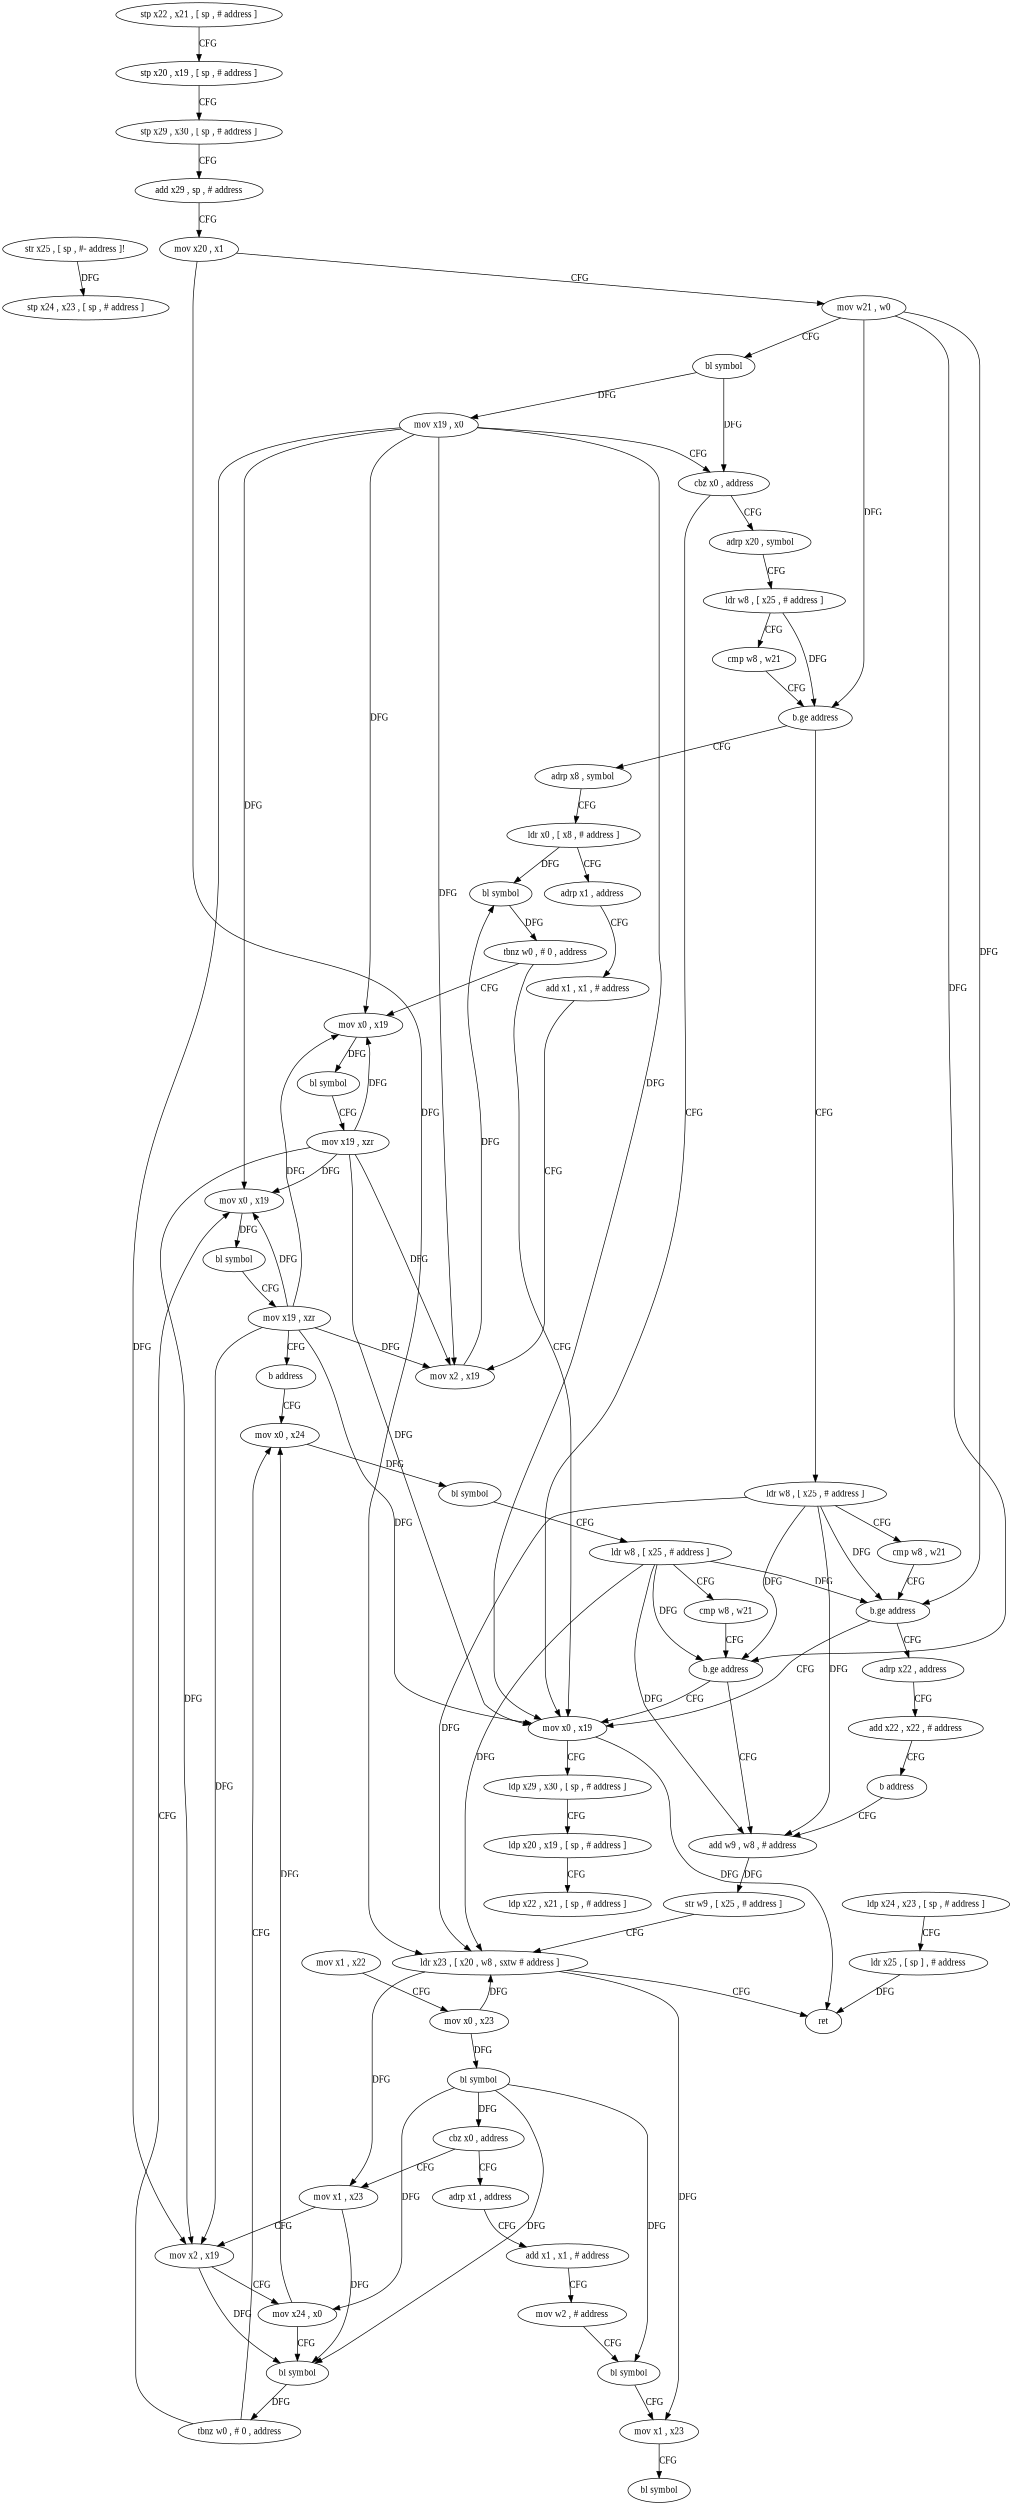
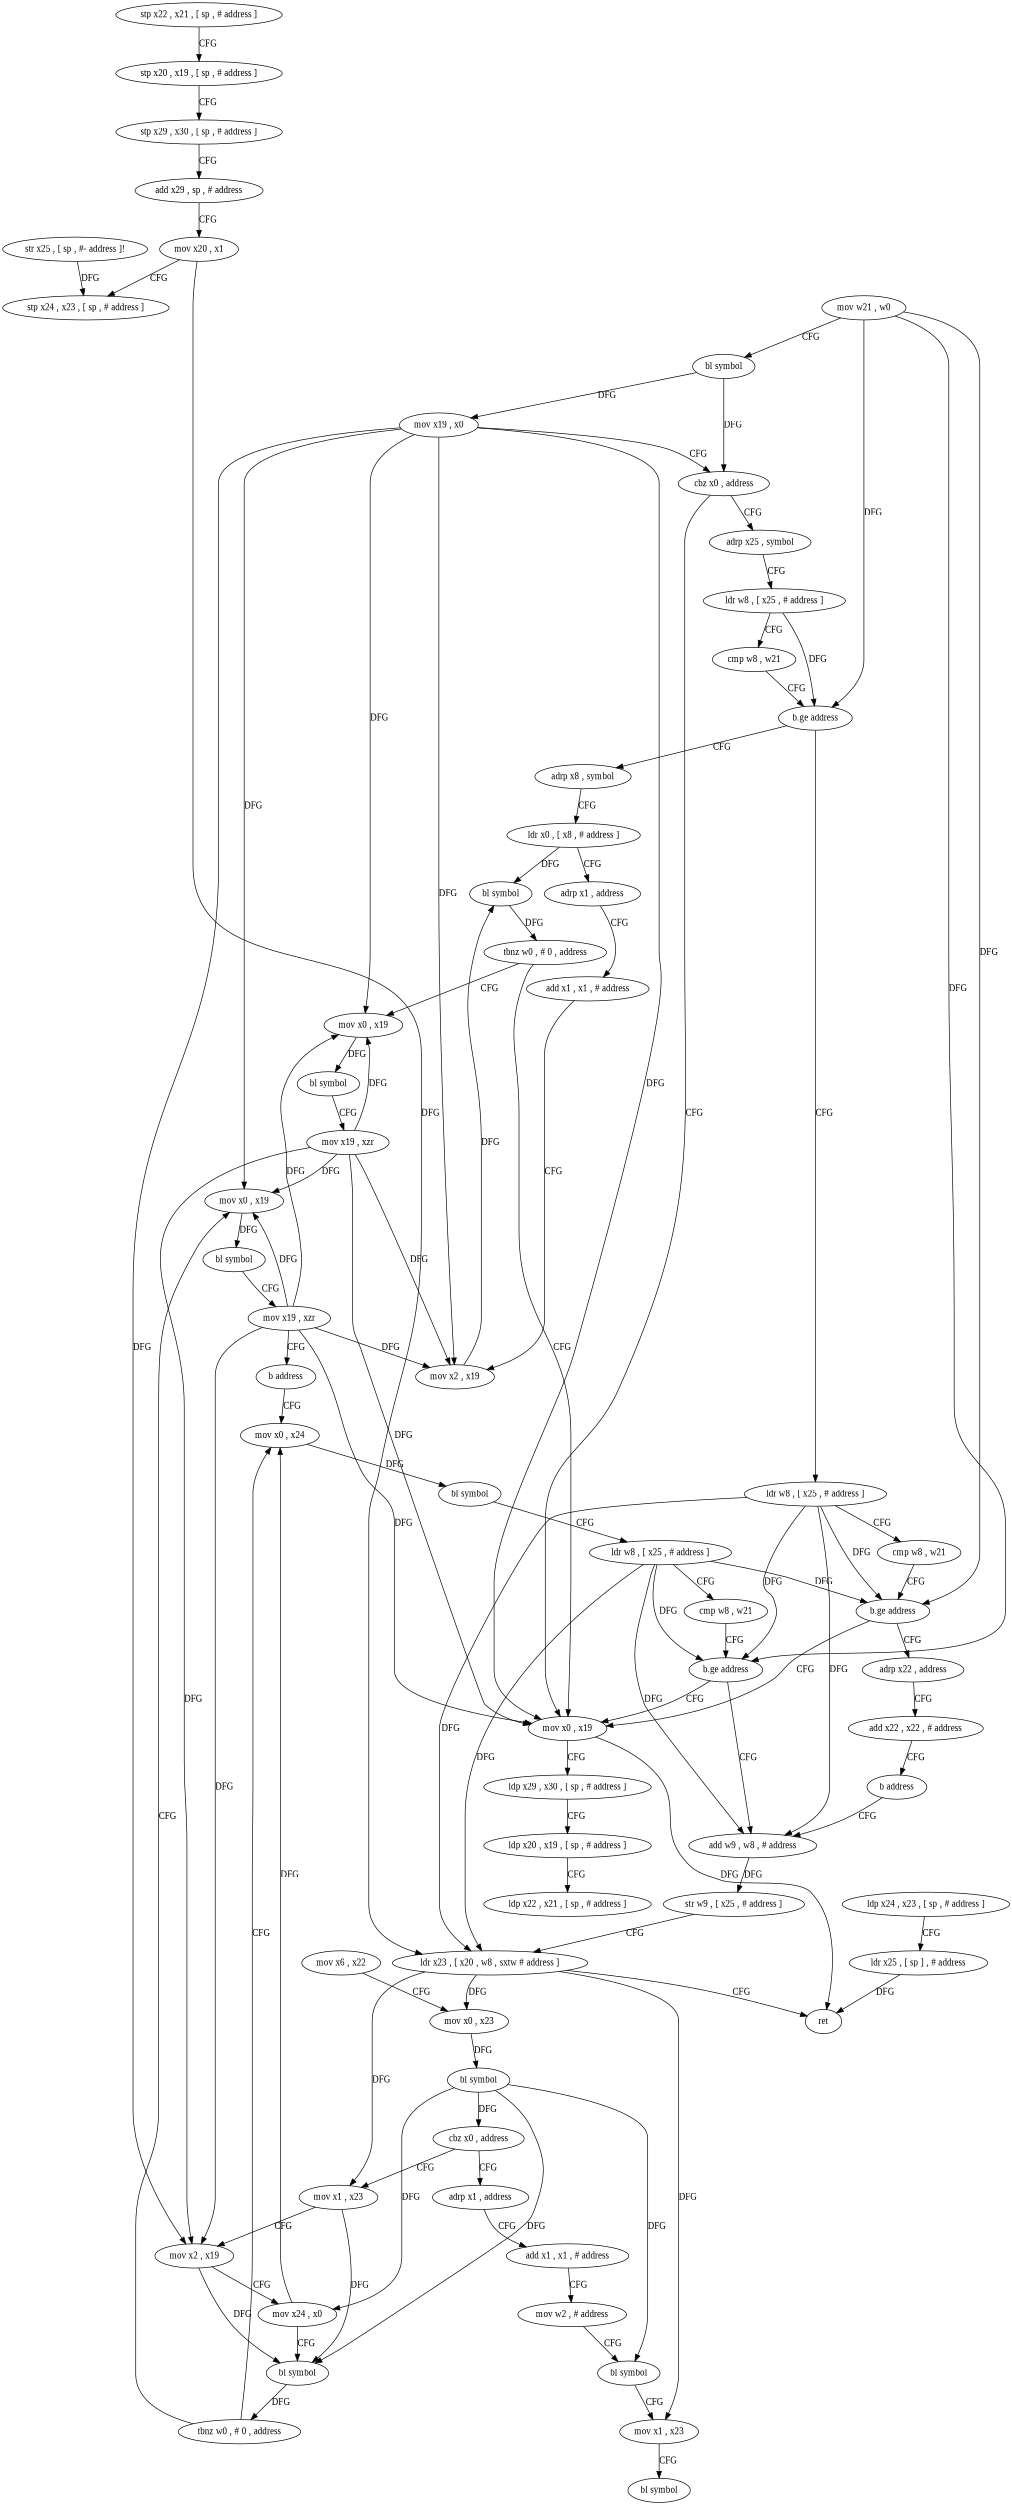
edge "mov x20 , x1" -> "mov w21 , w0": now "mov x20 , x1" -> "stp x24 , x23 , [ sp , # address ]"
node "adrp x20 , symbol": label "adrp x20 , symbol" -> "adrp x25 , symbol"
node "mov x1 , x22": label "mov x1 , x22" -> "mov x6 , x22"
edge "mov x0 , x23" -> "ldr x23 , [ x20 , w8 , sxtw # address ]": reversed
